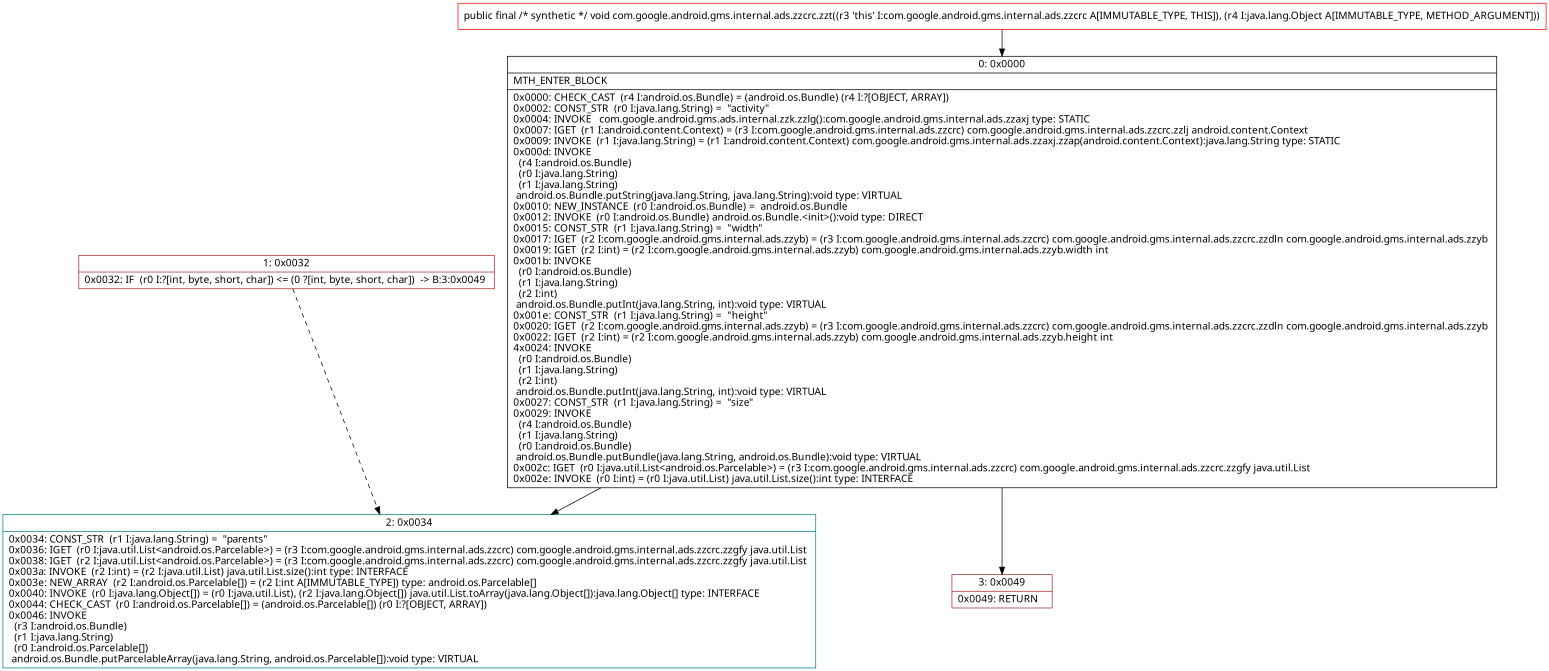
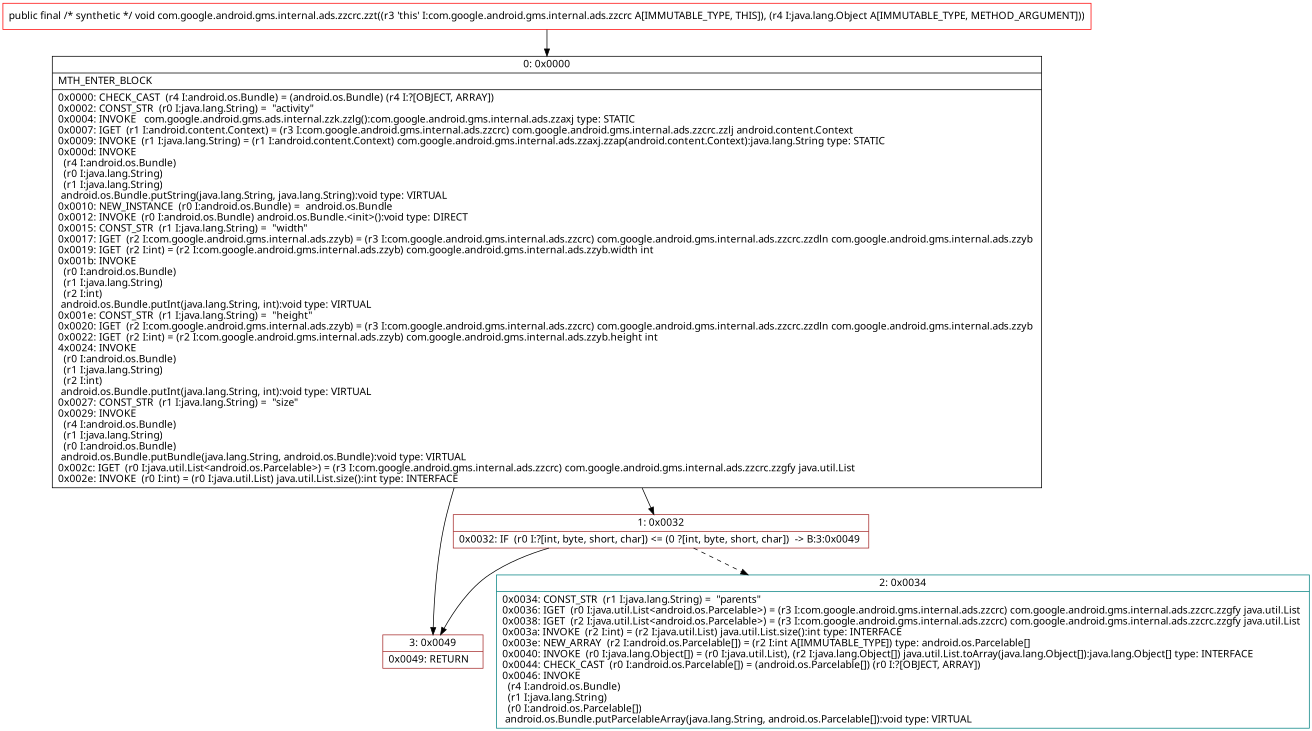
edge "0: 0x0000" -> "2: 0x0034": now "0: 0x0000" -> "1: 0x0032"
edge "1: 0x0032" -> "3: 0x0049": added
node "2: 0x0034": text "(r3 I:android.os.Bundle)" -> "(r4 I:android.os.Bundle)"
